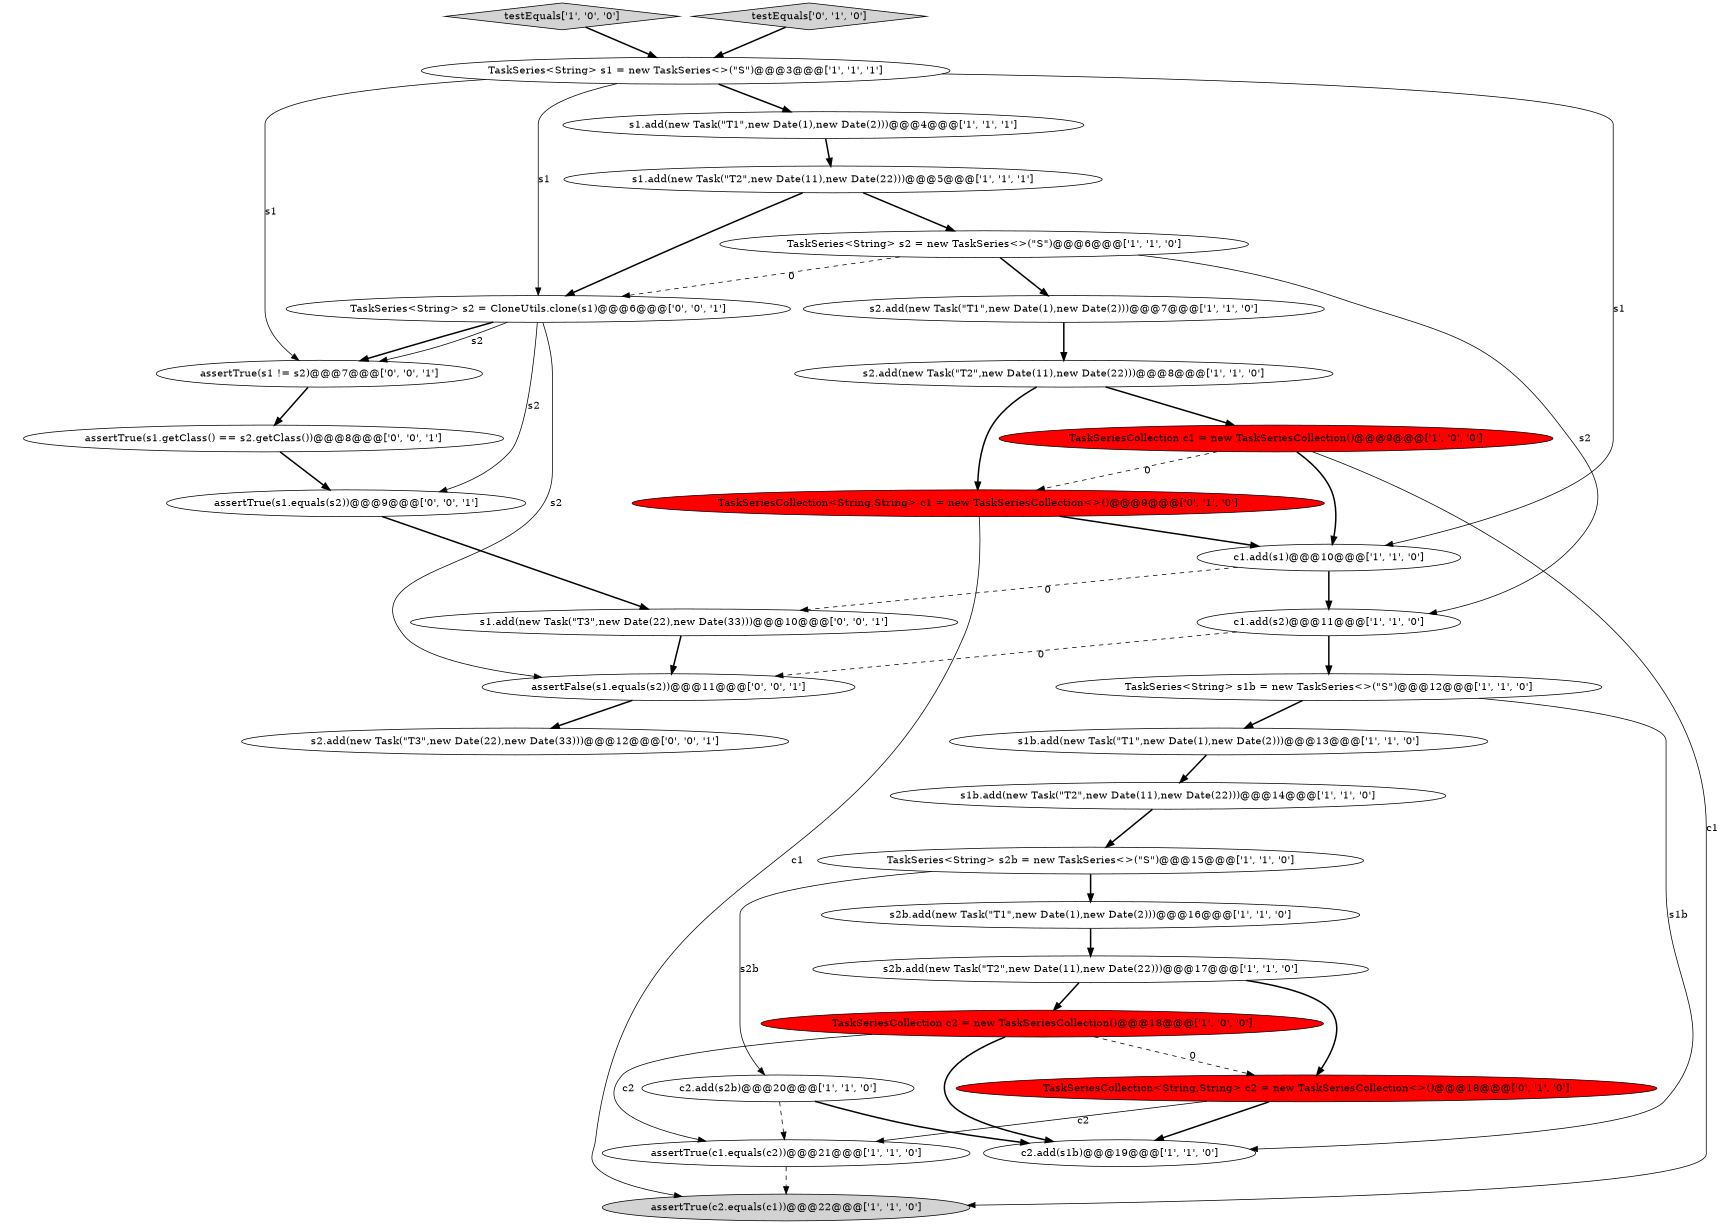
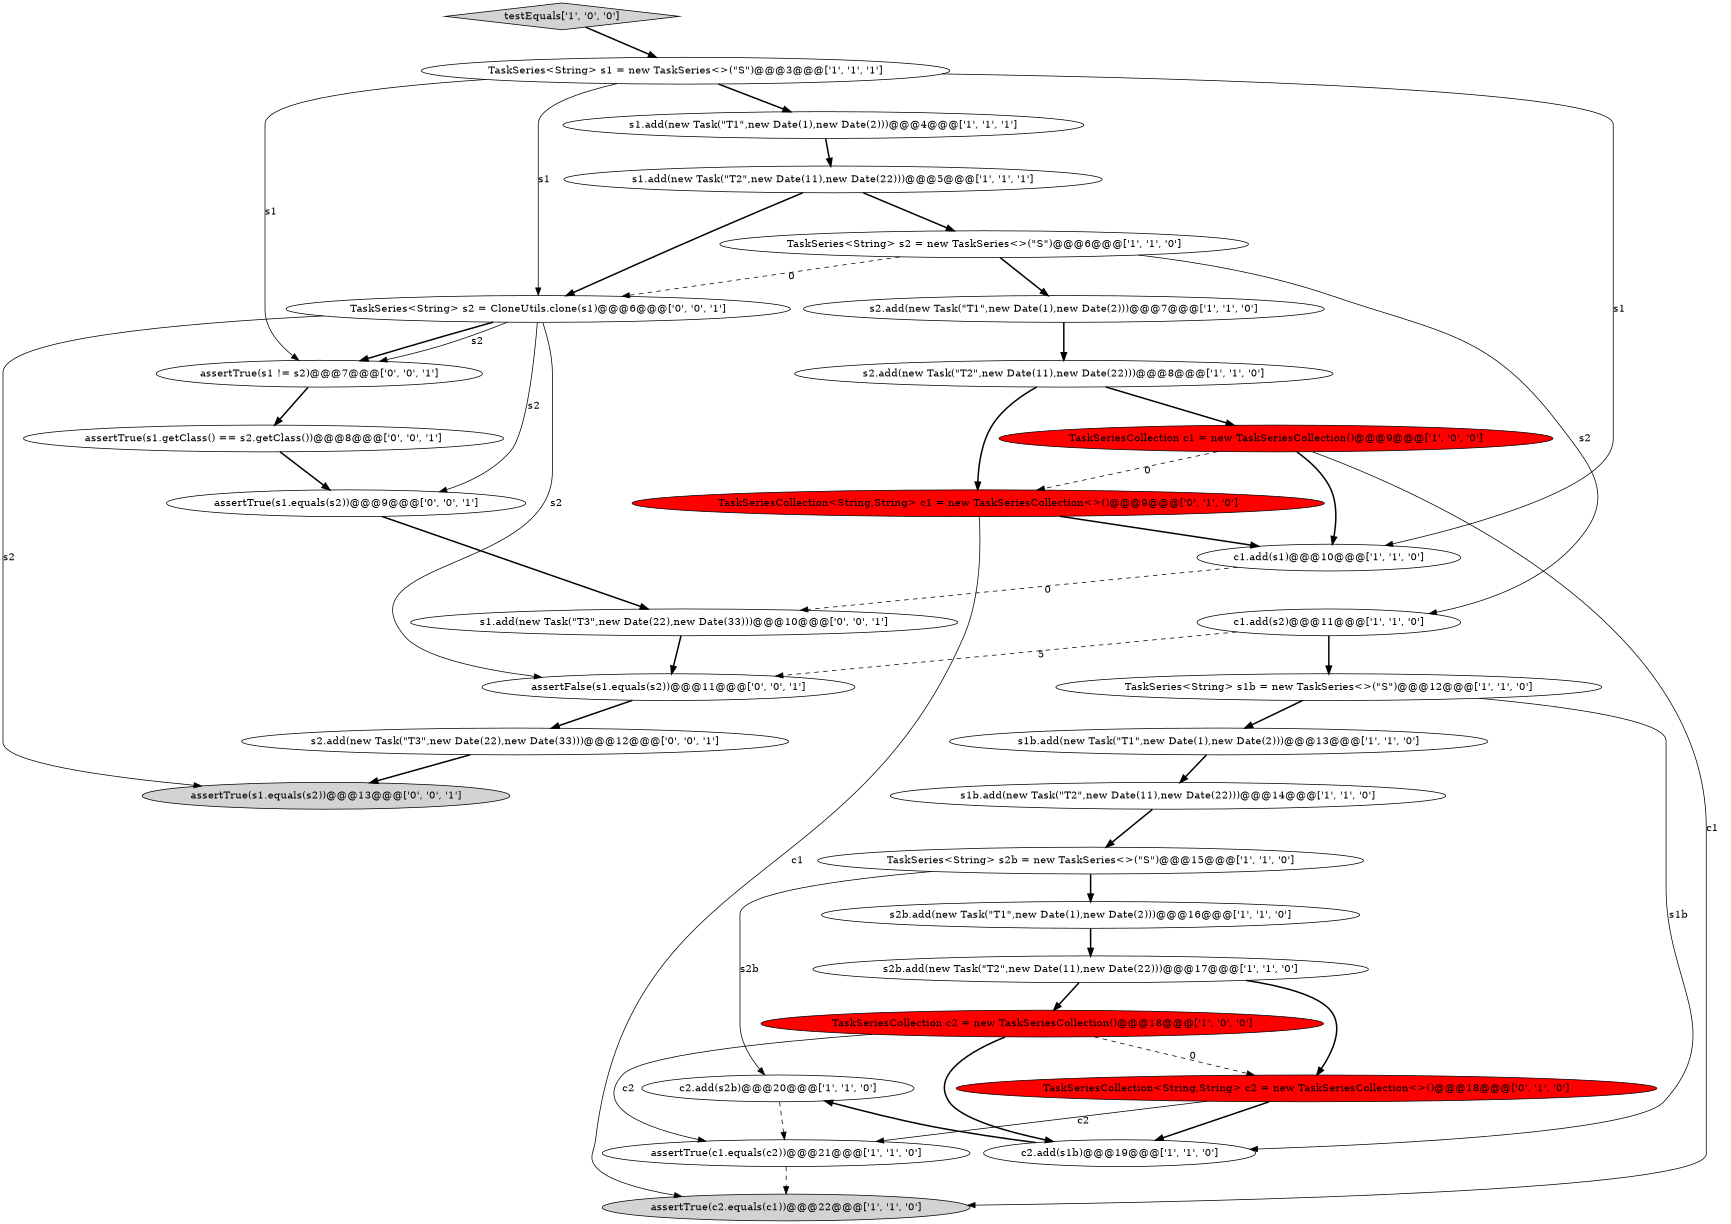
node "testEquals['0', '1', '0']": removed
edge "c1.add(s1)@@@10@@@['1', '1', '0']" -> "c1.add(s2)@@@11@@@['1', '1', '0']": removed
edge "c1.add(s2)@@@11@@@['1', '1', '0']" -> "assertFalse(s1.equals(s2))@@@11@@@['0', '0', '1']": label "0" -> "5"
node "assertTrue(s1.equals(s2))@@@13@@@['0', '0', '1']": added
edge "c2.add(s2b)@@@20@@@['1', '1', '0']" -> "c2.add(s1b)@@@19@@@['1', '1', '0']": reversed
